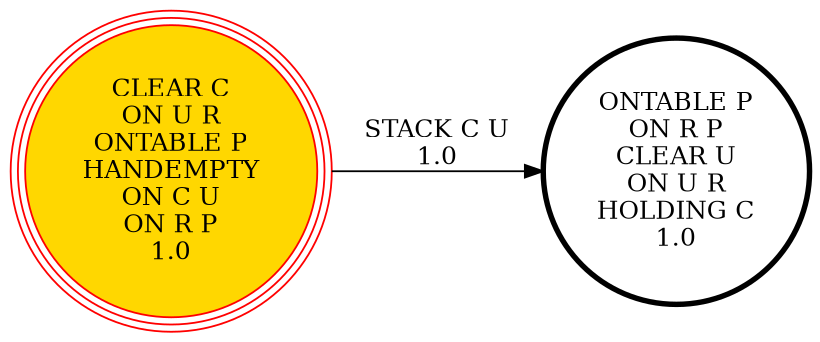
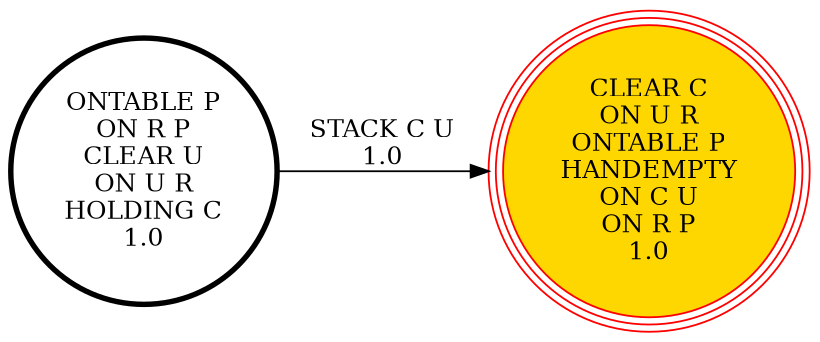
edge "CLEAR C ON U R ONTABLE P HANDEMPTY ON C U ON R P 1.0" -> "ONTABLE P ON R P CLEAR U ON U R HOLDING C 1.0": reversed
